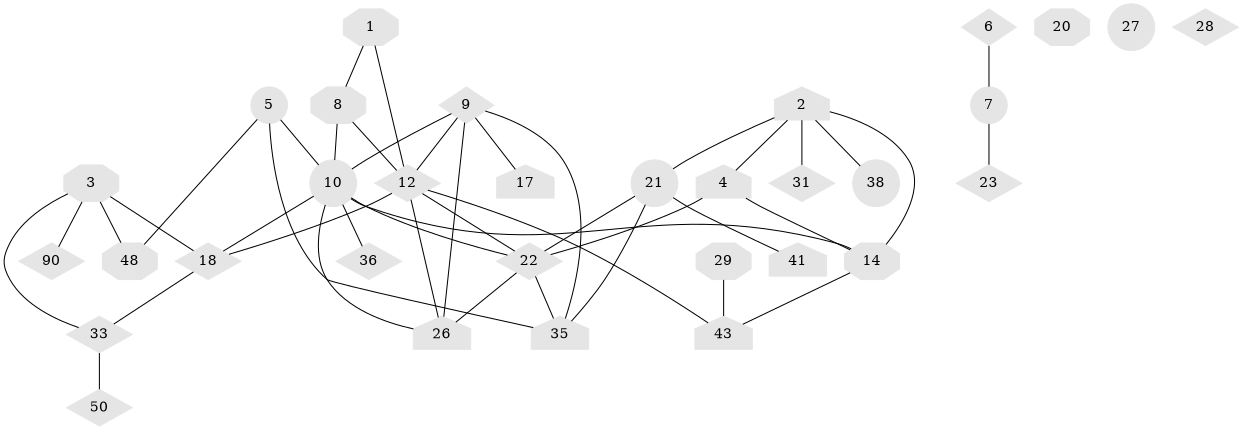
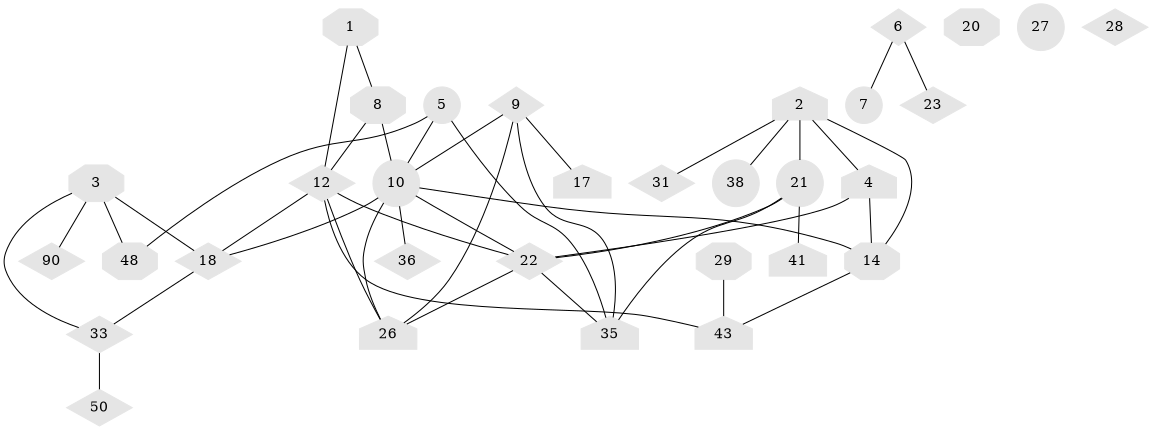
edge "9" -- "12": removed
edge "7" -- "23": now "6" -- "23"
